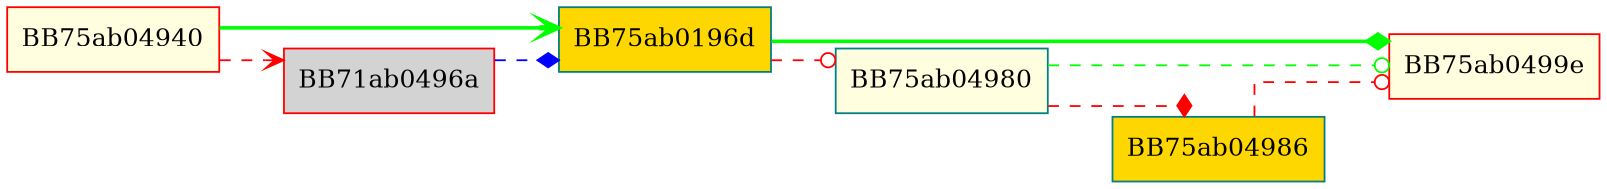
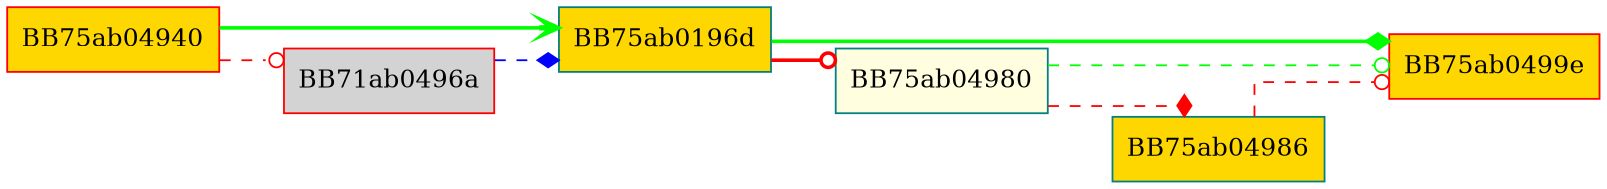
node "BB75ab04940": fillcolor lightyellow -> gold
edge "BB75ab04940" -> "BB71ab0496a": arrowhead vee -> odot
edge "BB75ab0196d" -> "BB75ab04980": style dashed -> bold
node "BB75ab0499e": fillcolor lightyellow -> gold
